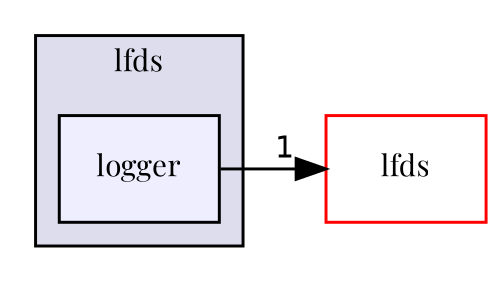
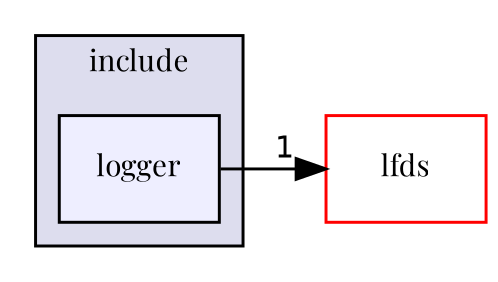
cluster "lfds": label "lfds" -> "include"
